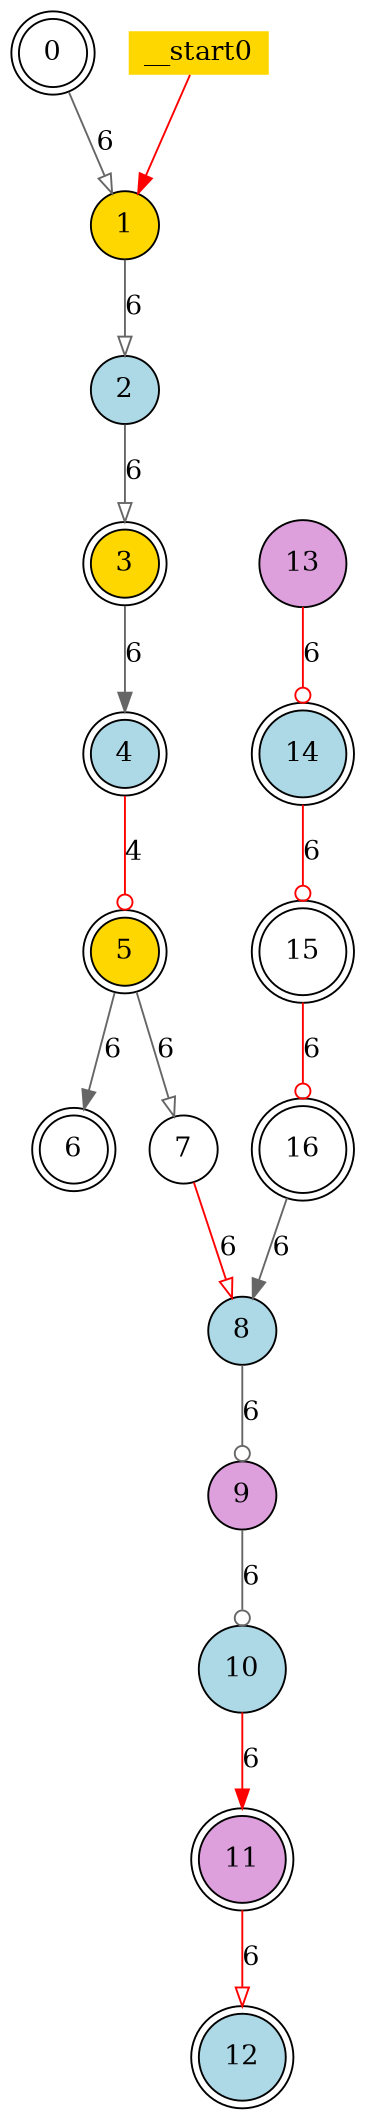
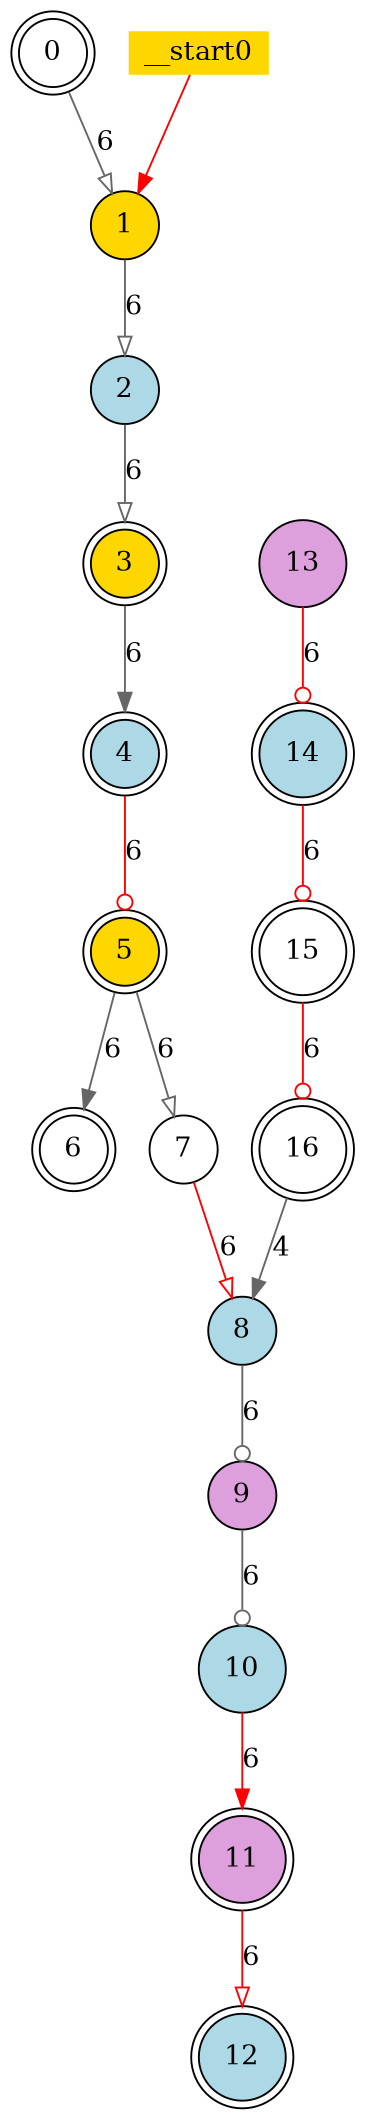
edge "4" -> "5": label "4" -> "6"
edge "16" -> "8": label "6" -> "4"
